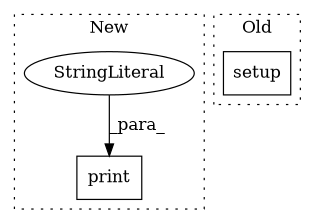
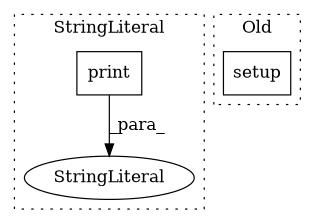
cluster "New": label "New" -> "StringLiteral"
edge "StringLiteral" -> "print": reversed
